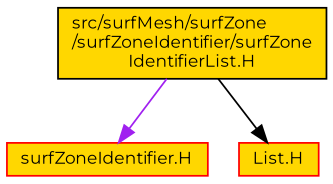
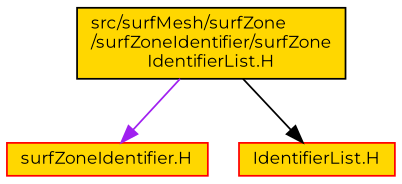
node "List.H": label "List.H" -> "IdentifierList.H"
